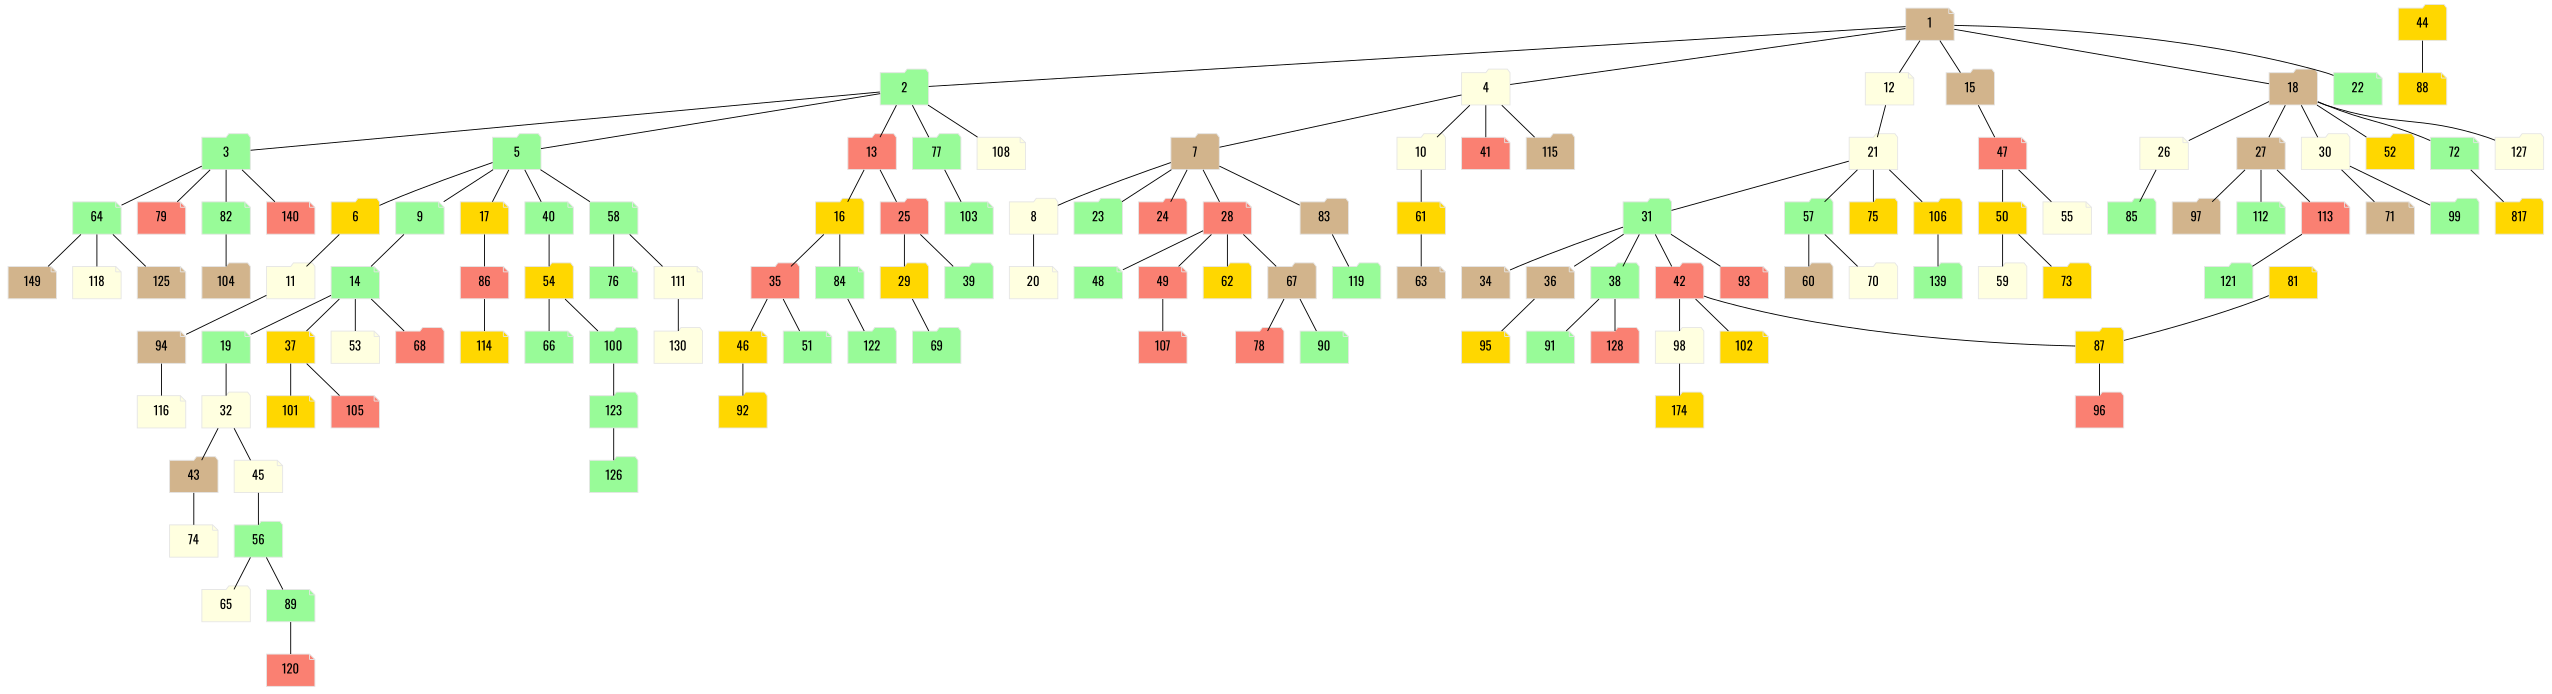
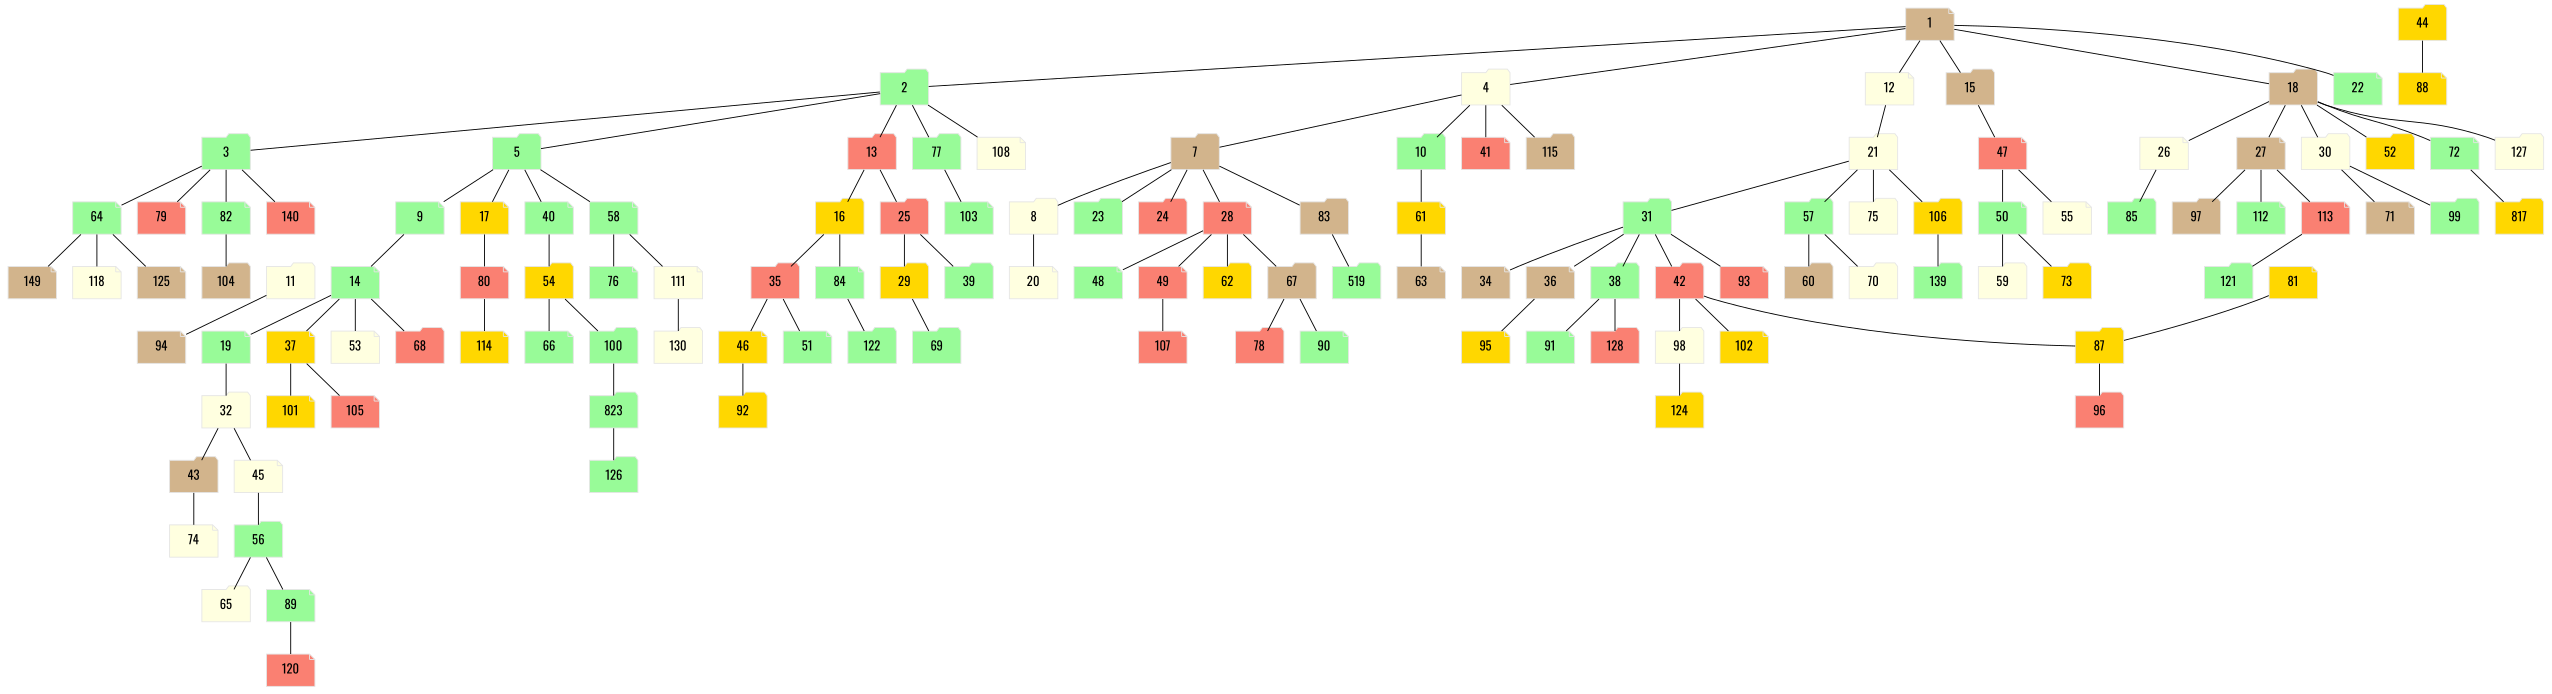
node "10": fillcolor lightyellow -> palegreen
node "6": removed
node "75": fillcolor gold -> lightyellow
node "50": fillcolor gold -> palegreen
node "86": label "86" -> "80"
node "119": label "119" -> "519"
node "116": removed
node "123": label "123" -> "823"
node "174": label "174" -> "124"
